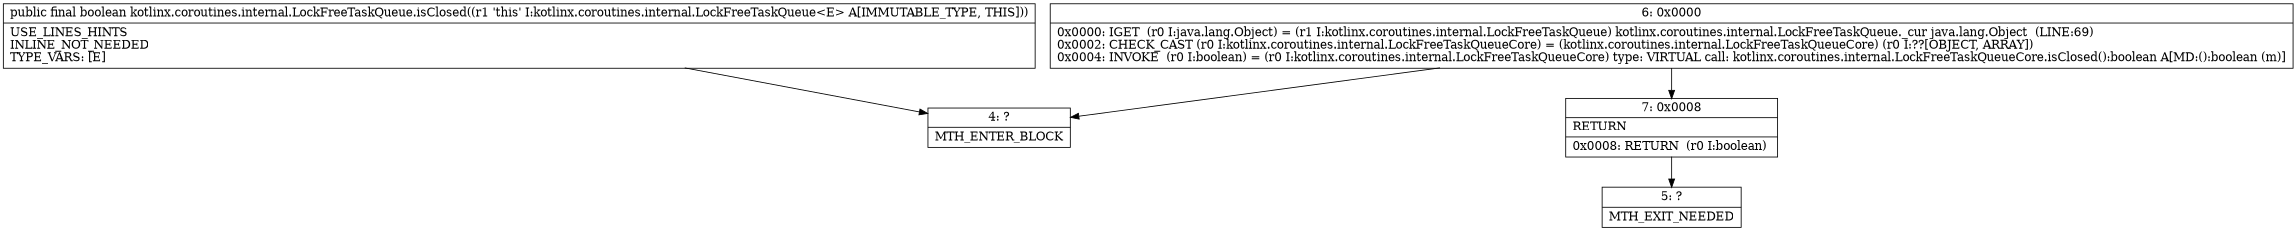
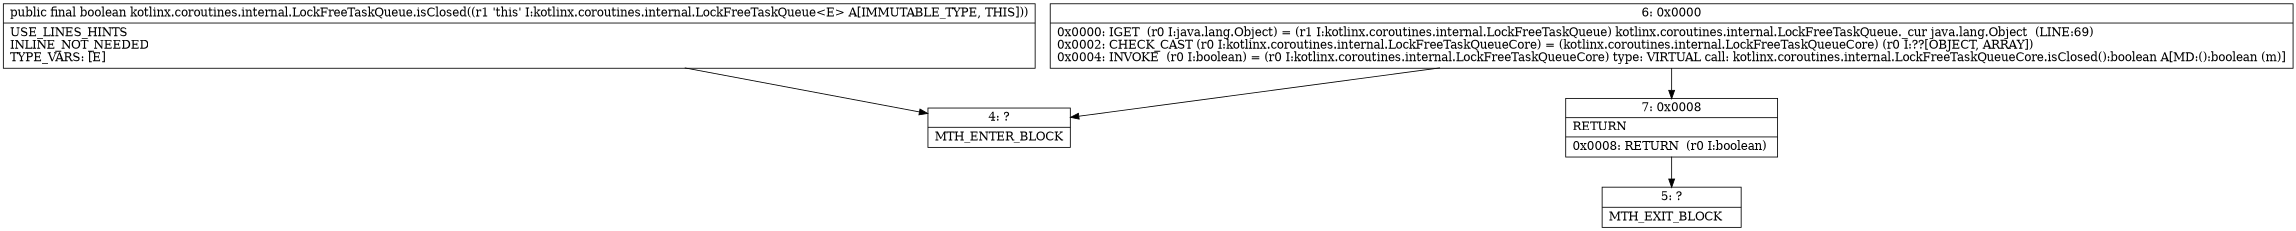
node "5: ?": text "MTH_EXIT_NEEDED" -> "MTH_EXIT_BLOCK"
